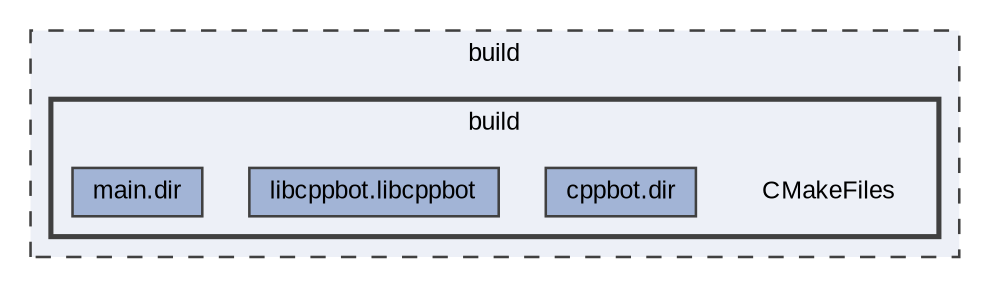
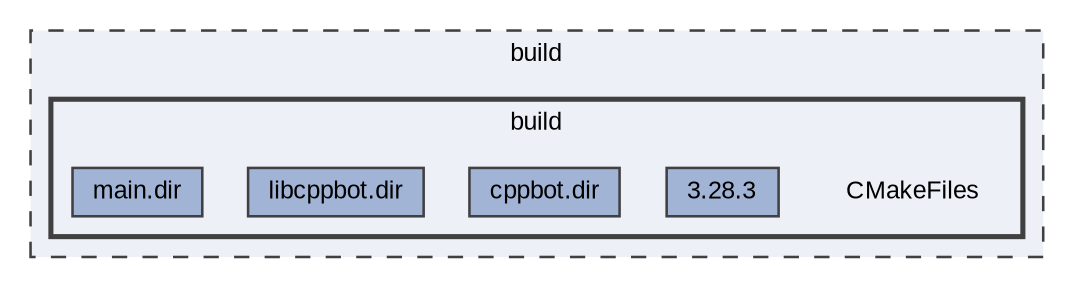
node "libcppbot.libcppbot": label "libcppbot.libcppbot" -> "libcppbot.dir"
node "3.28.3": added
